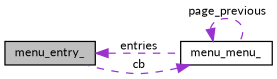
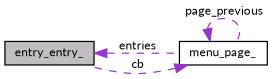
node "menu_entry_": label "menu_entry_" -> "entry_entry_"
node "menu_menu_": label "menu_menu_" -> "menu_page_"
